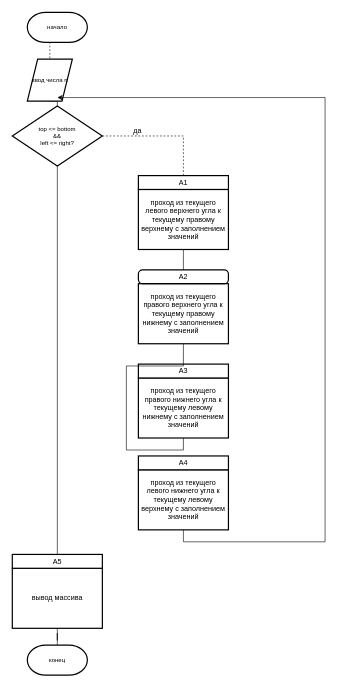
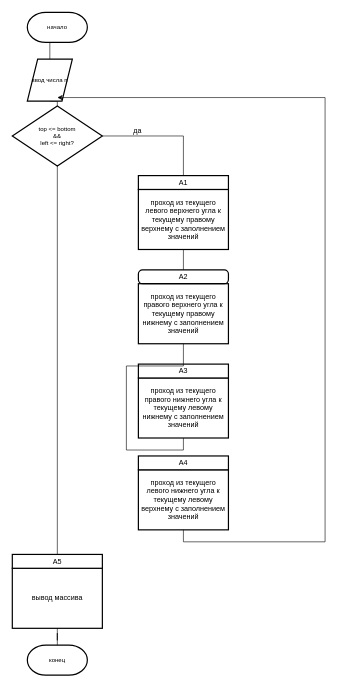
edge "начало" -- "ввод числа n": style dashed -> solid
edge "top <= bottom && left <= right?" -- "A1": style dashed -> solid
